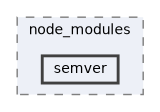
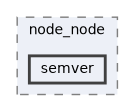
cluster "node_modules": label "node_modules" -> "node_node"
